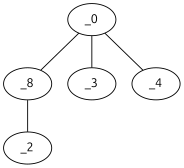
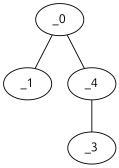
edge "_0" -- "_3": now "_4" -- "_3"
node "_8": label "_8" -> "_1"
node "_2": removed
